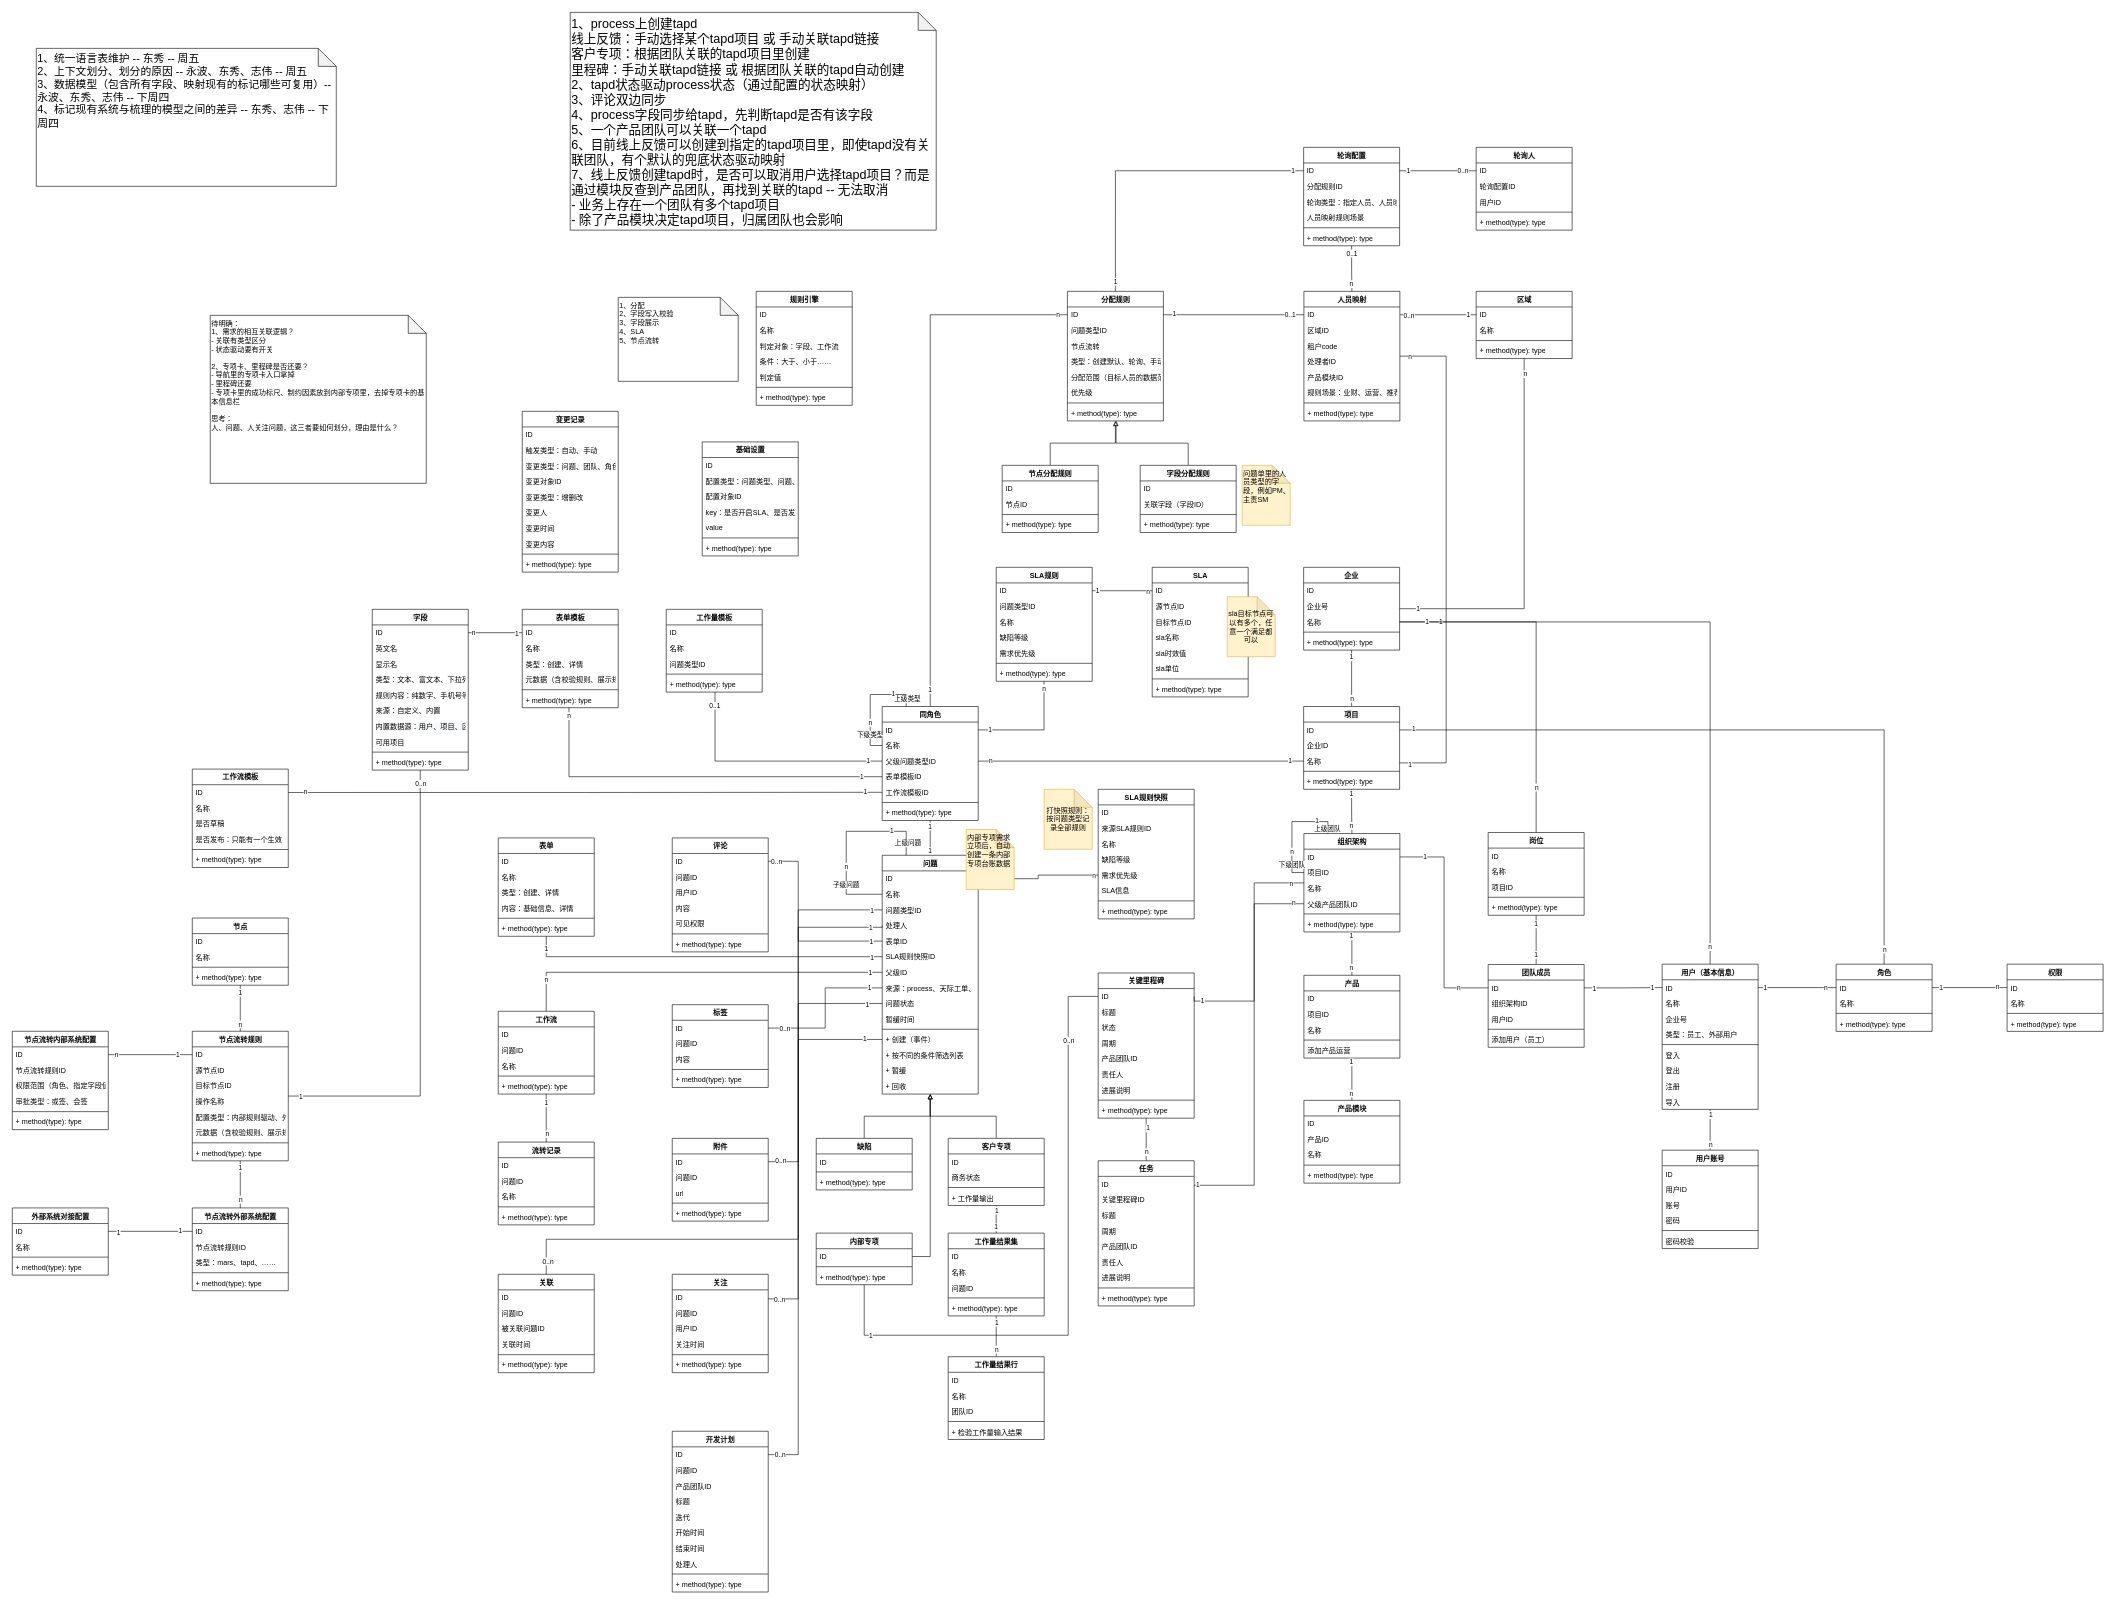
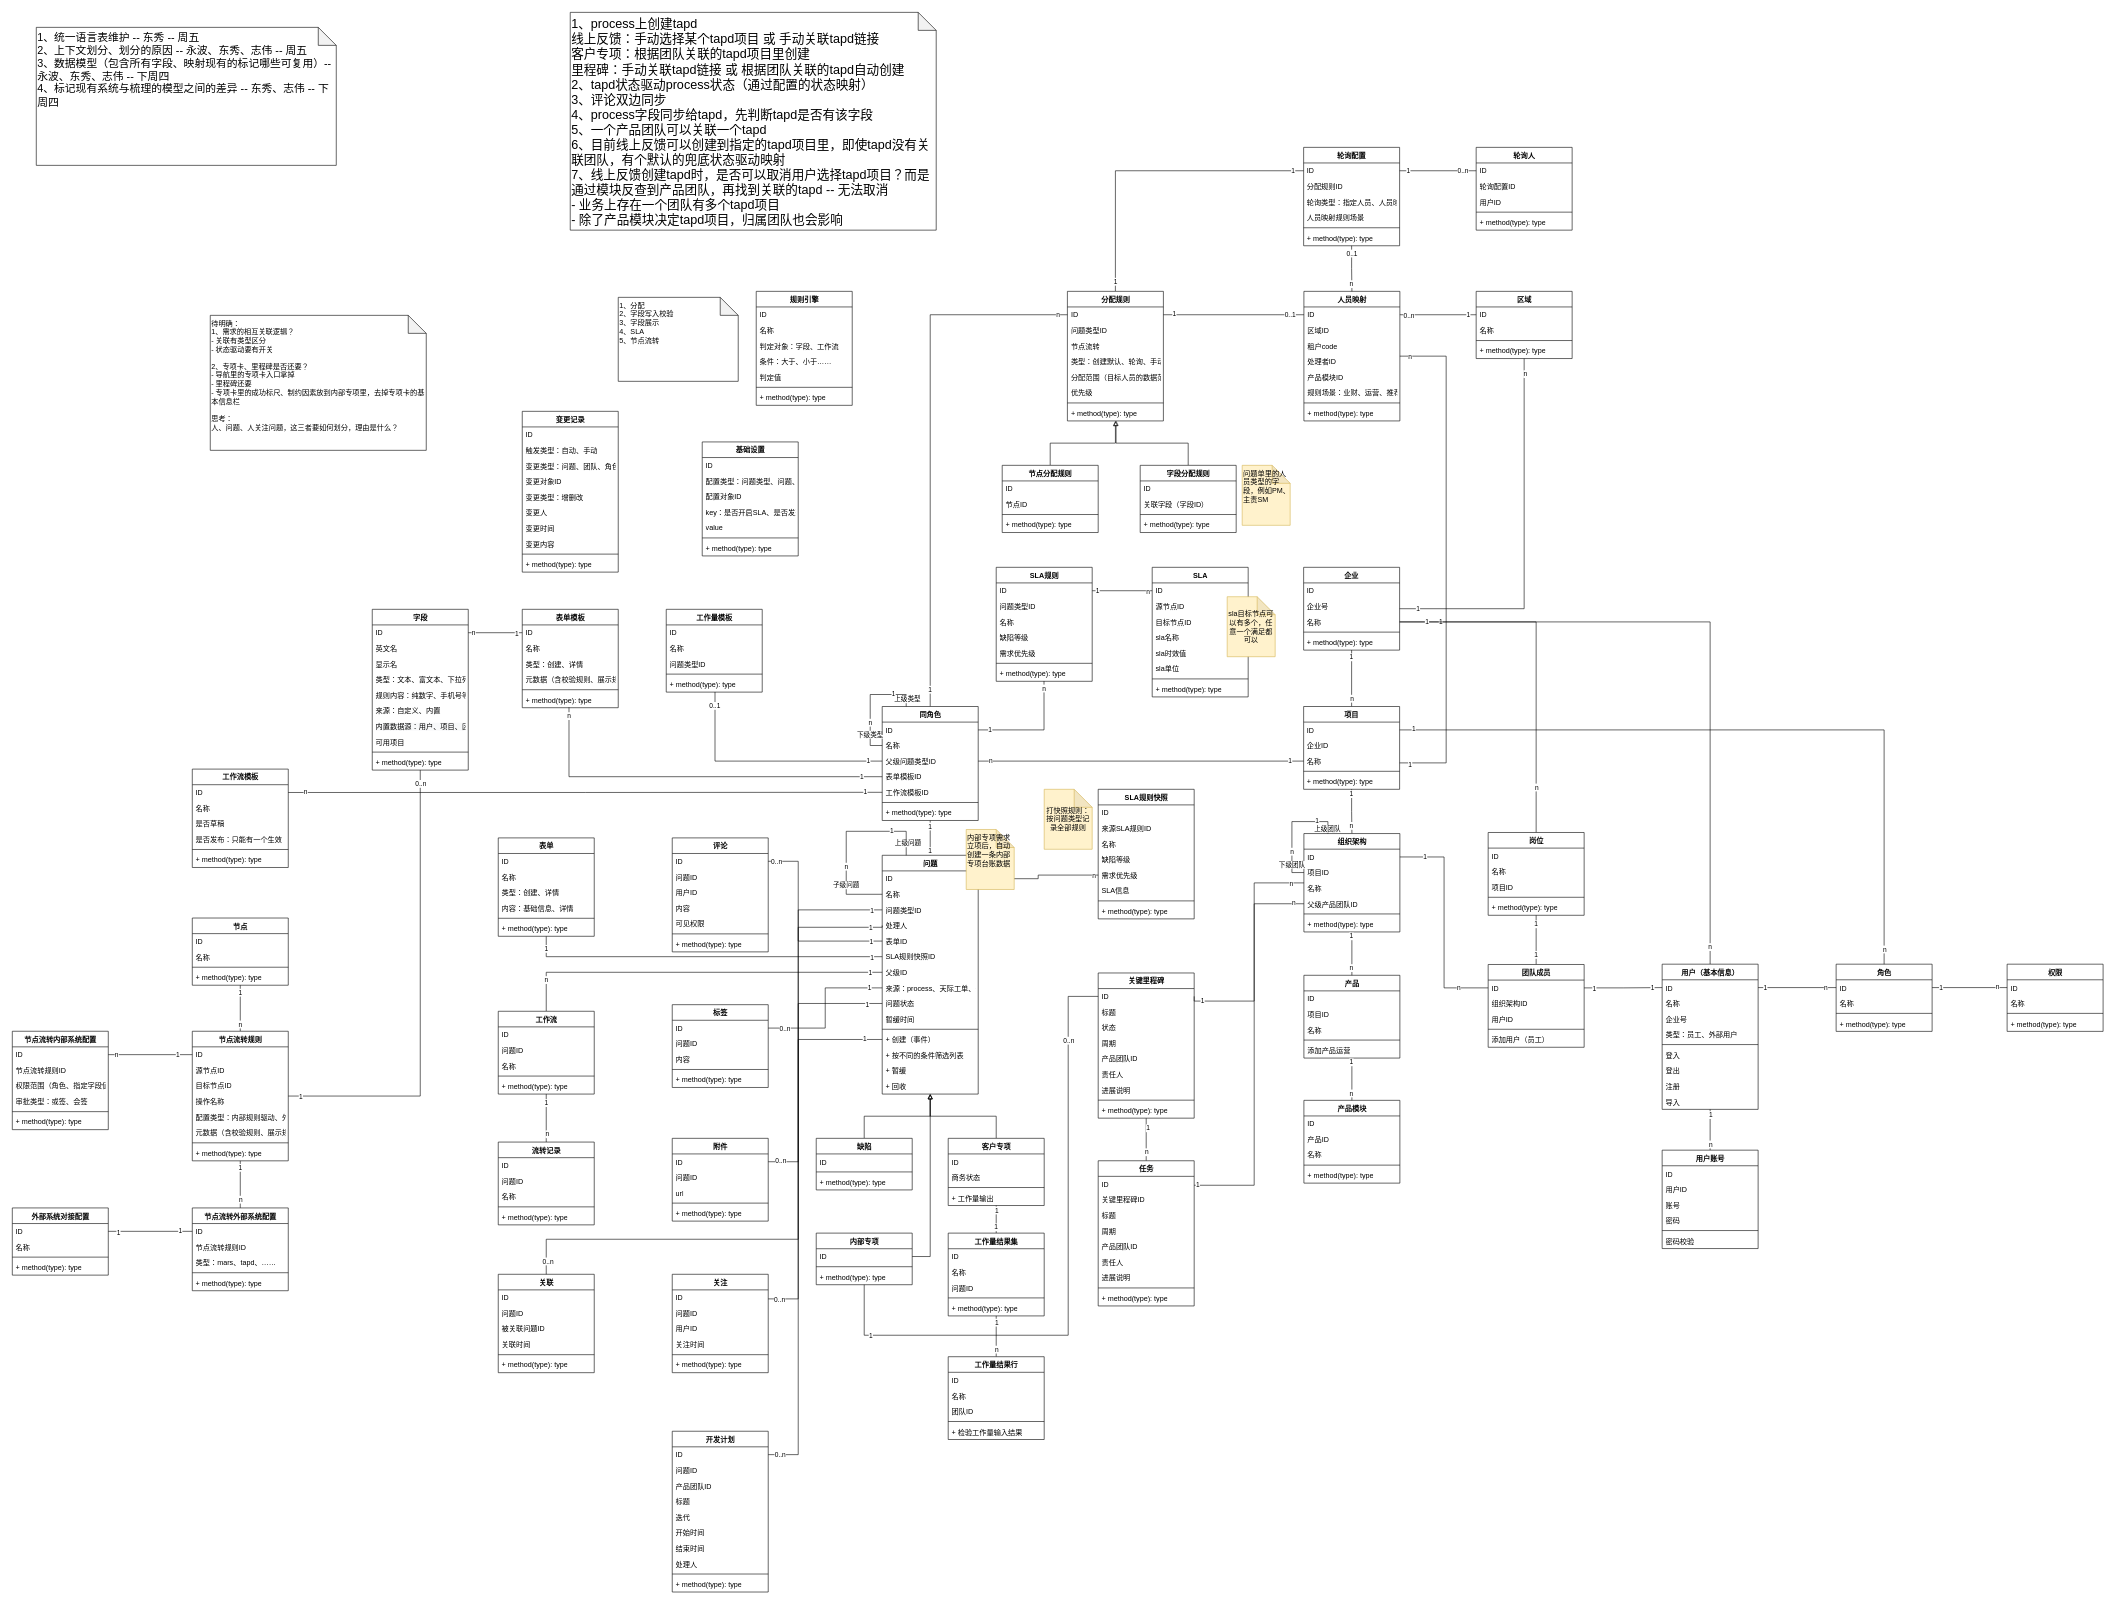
node "1、统一语言表维护 -- 东秀 -- 周五2、上下文划分、划分的原因 -- 永波、东秀、志伟 -- 周五3、数据模型（包含所有字段、映射现有的标记哪些可复用）-- 永波、东秀、志伟 -- 下周四4、标记现有系统与梳理的模型之间的差异 -- 东秀、志伟 -- 下周四": moved (186, 117) -> (186, 96)
node "待明确： 1、需求的相互关联逻辑？ - 关联有类型区分 - 状态驱动要有开关 2、专项卡、里程碑是否还要？ - 导航里的专项卡入口拿掉 - 里程碑还要 - 专项卡里的成功标尺、制约因素放到内部专项里，去掉专项卡的基本信息栏 思考： 人、问题、人关注问题，这三者要如何划分，理由是什么？": size 216x168 -> 216x135
